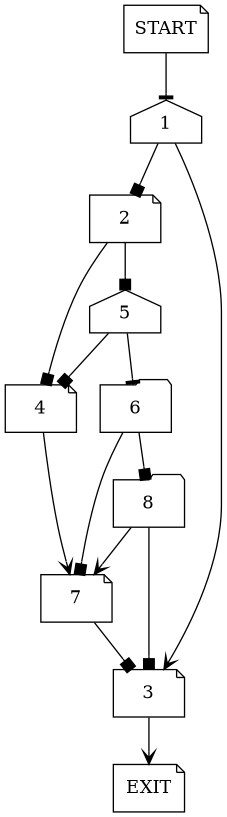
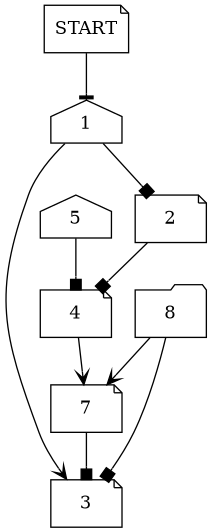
edge "2" -> "5": removed
node "6": removed
node "EXIT": removed
